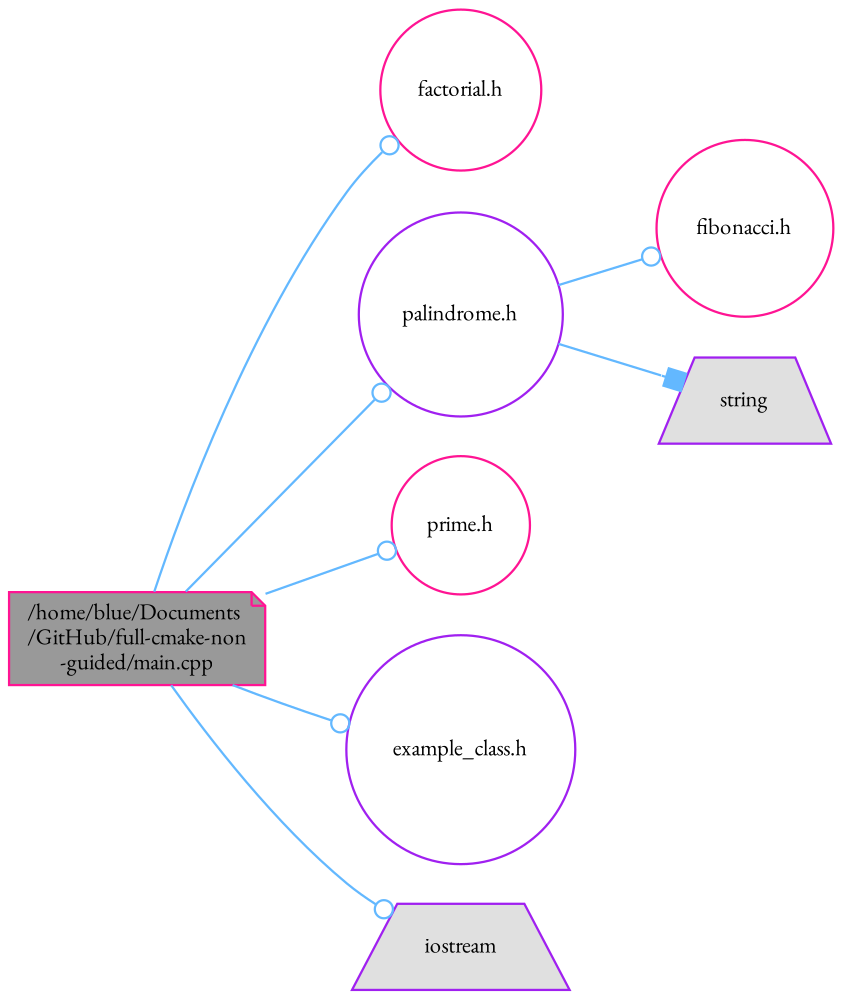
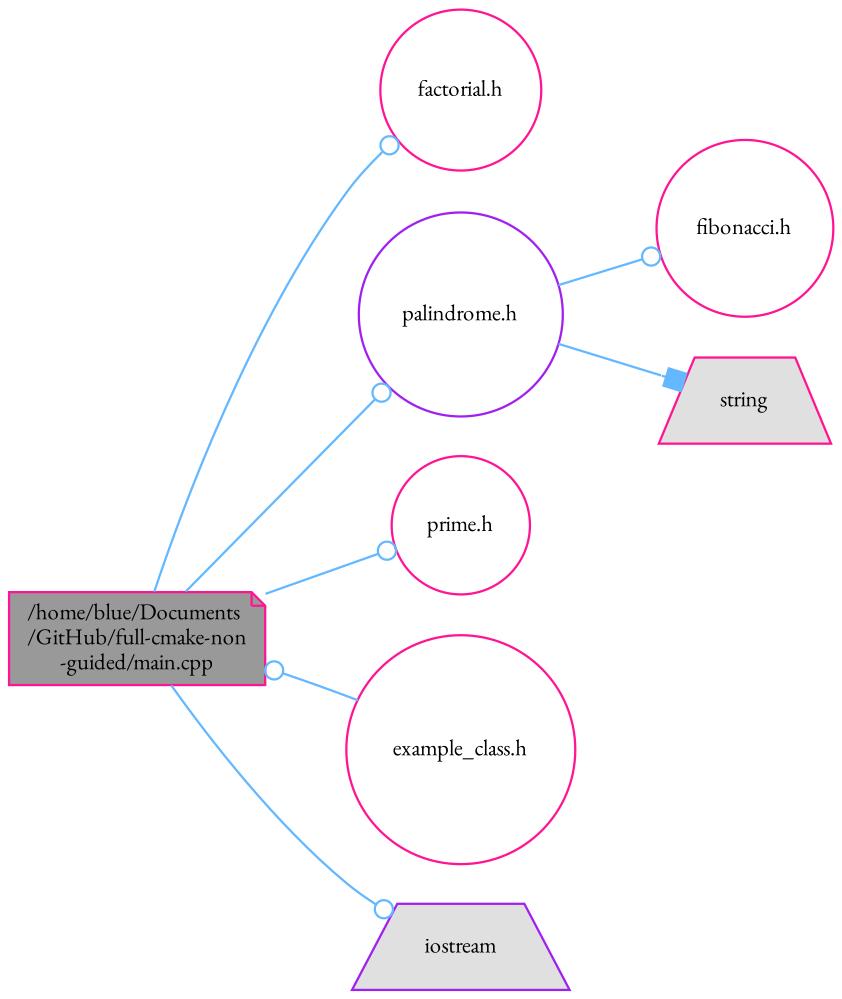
node "string": color purple -> deeppink
edge "/home/blue/Documents /GitHub/full-cmake-non -guided/main.cpp" -> "example_class.h": reversed
node "example_class.h": color purple -> deeppink
